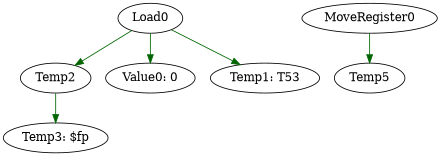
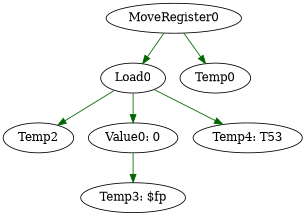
edge "MoveRegister0" -> "Load0": added
node "Temp1: T53": label "Temp1: T53" -> "Temp4: T53"
node "Temp5": label "Temp5" -> "Temp0"
edge "Temp2" -> "Temp3: $fp": now "Value0: 0" -> "Temp3: $fp"
